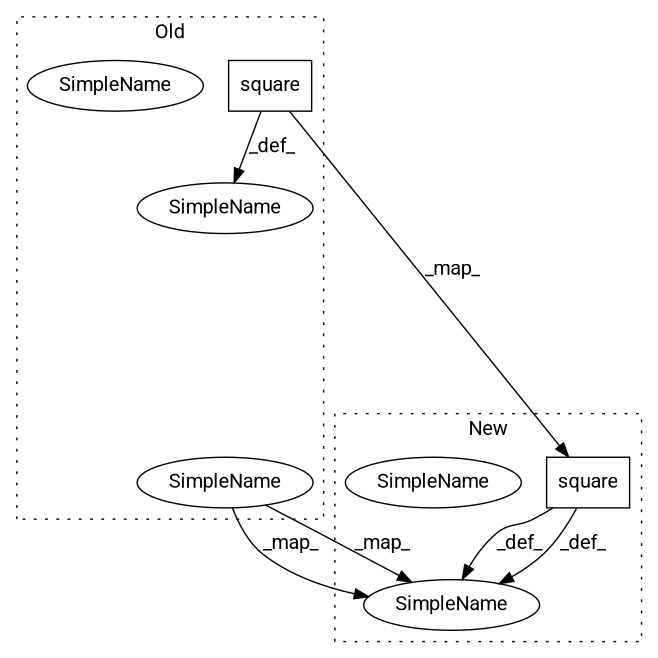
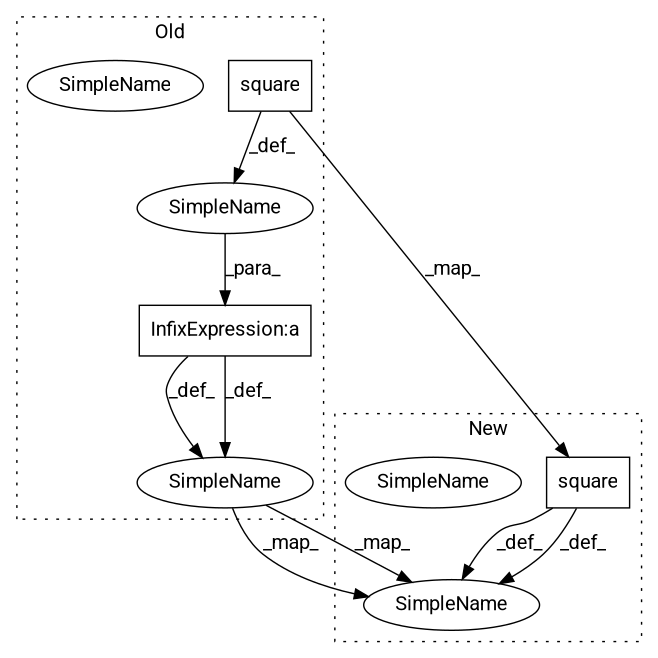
node "InfixExpression:a": added
